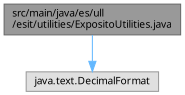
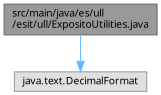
node "src/main/java/es/ull /esit/utilities/ExpositoUtilities.java": label "src/main/java/es/ull /esit/utilities/ExpositoUtilities.java" -> "src/main/java/es/ull /esit/ull/ExpositoUtilities.java"
